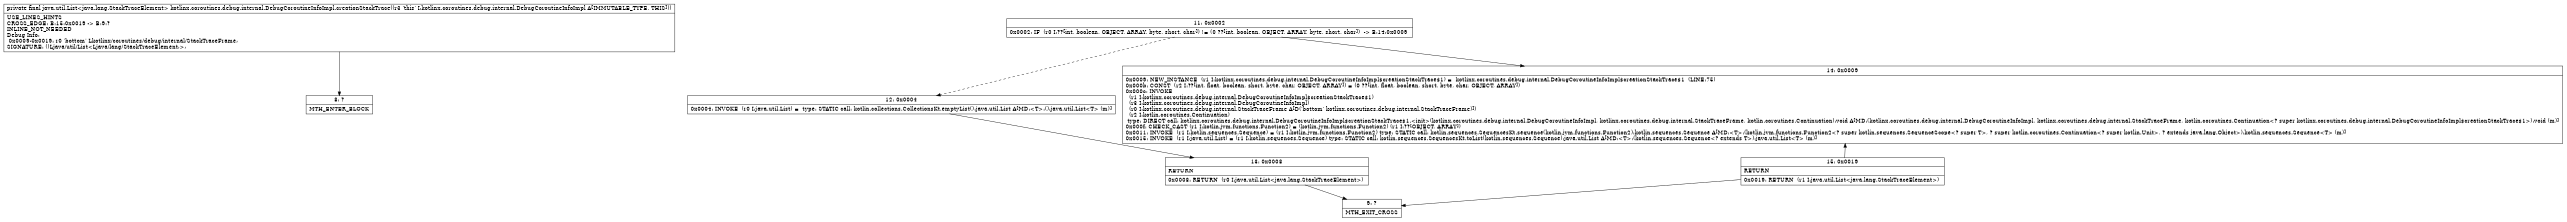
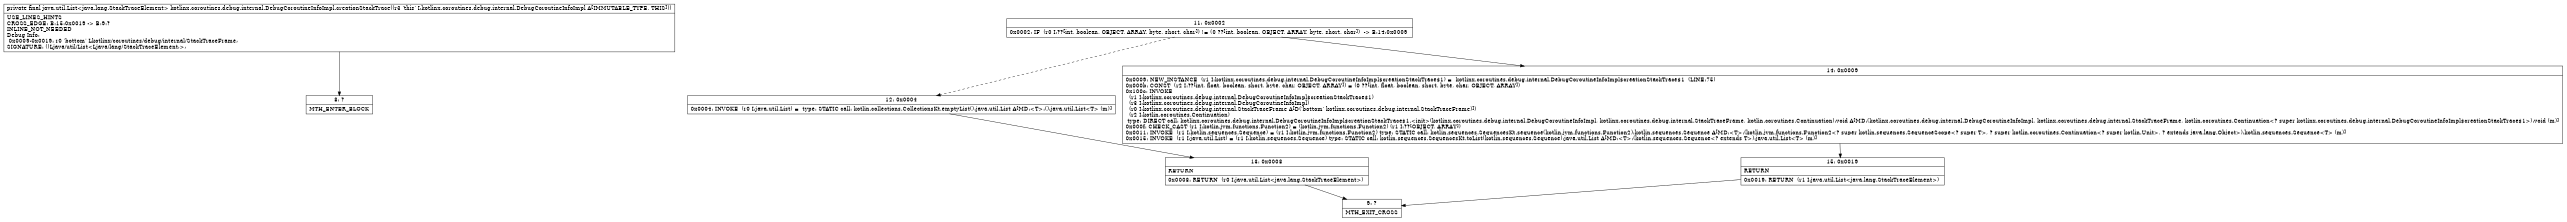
node "14: 0x0009": text "0x000c: INVOKE" -> "0x100c: INVOKE"
edge "15: 0x0019" -> "14: 0x0009": reversed
